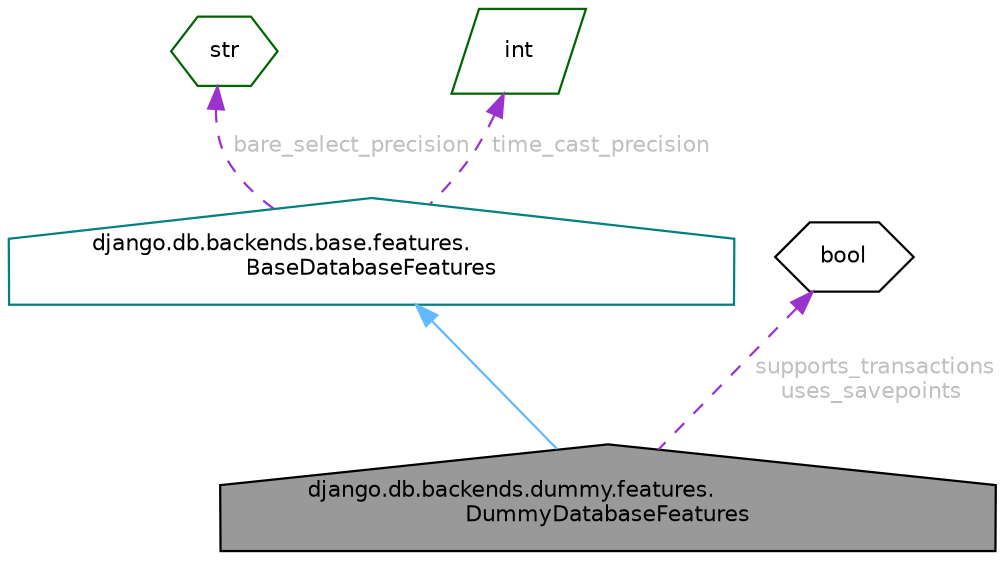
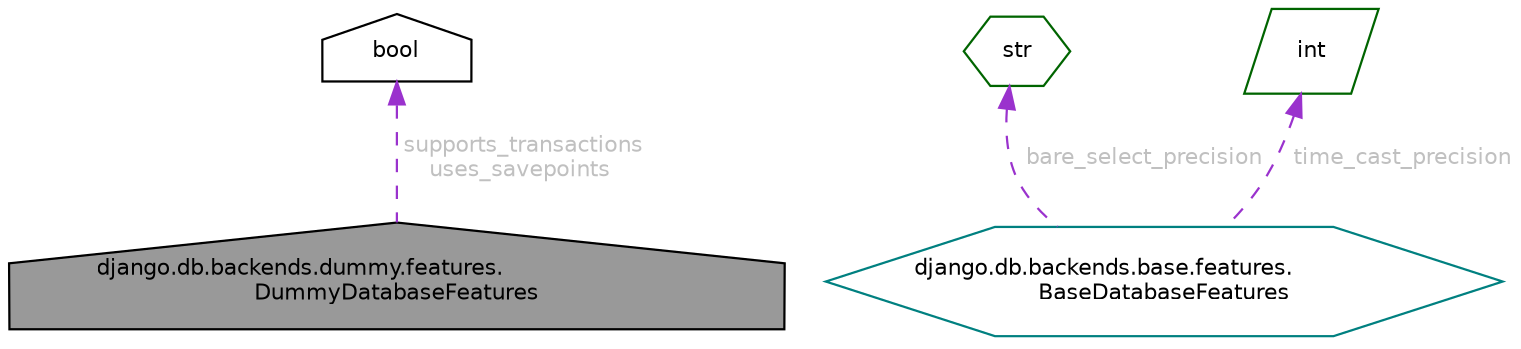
node "django.db.backends.base.features. BaseDatabaseFeatures": shape house -> hexagon
node "bool": shape hexagon -> house
edge "django.db.backends.dummy.features. DummyDatabaseFeatures" -> "django.db.backends.base.features. BaseDatabaseFeatures": removed
